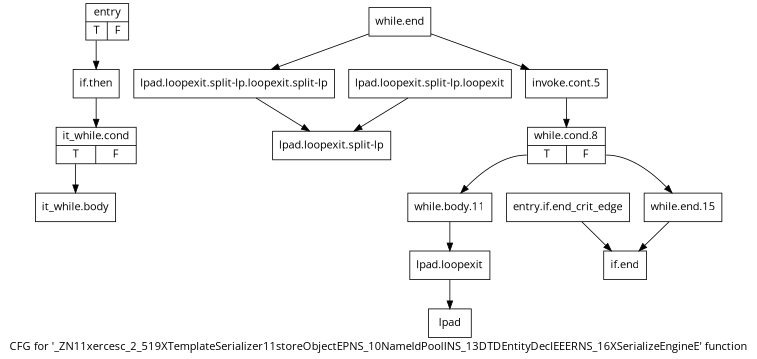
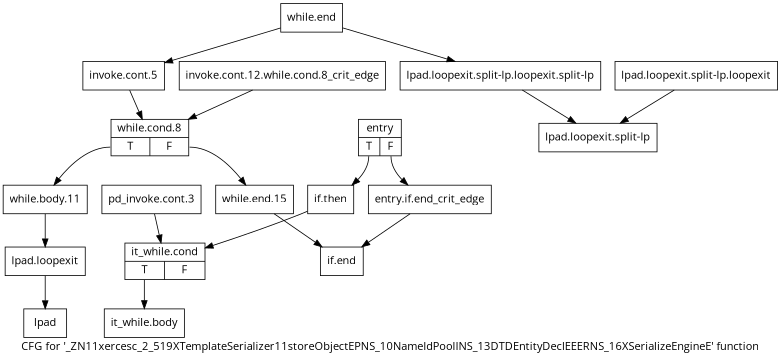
node "invoke.cont.12.while.cond.8_crit_edge": added
edge "entry" -> "entry.if.end_crit_edge": added
node "pd_invoke.cont.3": added
